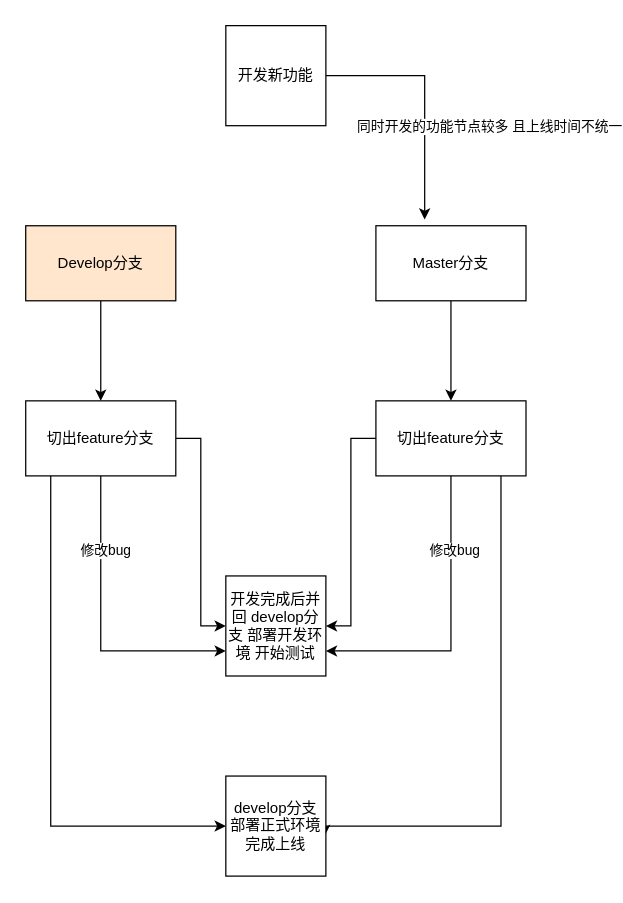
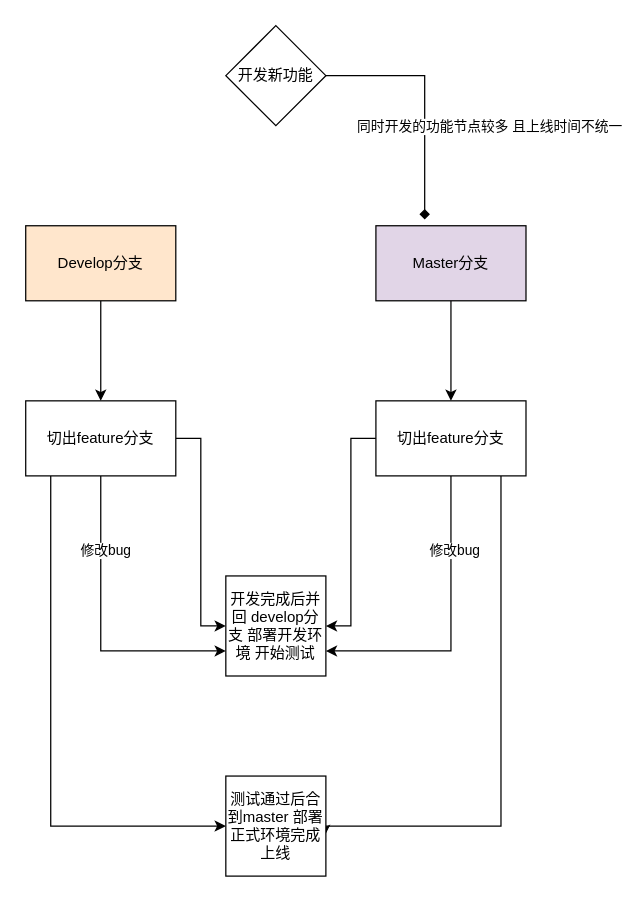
node "开发新功能": shape rectangle -> diamond
edge "开发新功能" -> "Master分支": arrowhead classic -> diamond
node "Master分支": fillcolor #ffffff -> #e1d5e7
node "develop分支 部署正式环境完成上线": label "develop分支 部署正式环境完成上线" -> "测试通过后合到master 部署正式环境完成上线"
